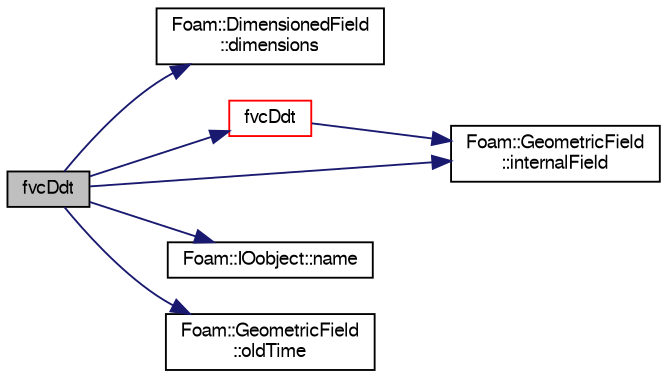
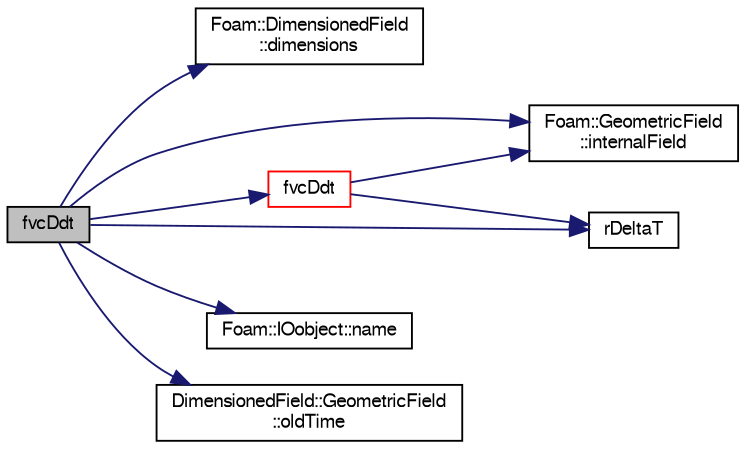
node "rDeltaT": added
node "Foam::GeometricField ::oldTime": label "Foam::GeometricField ::oldTime" -> "DimensionedField::GeometricField ::oldTime"
